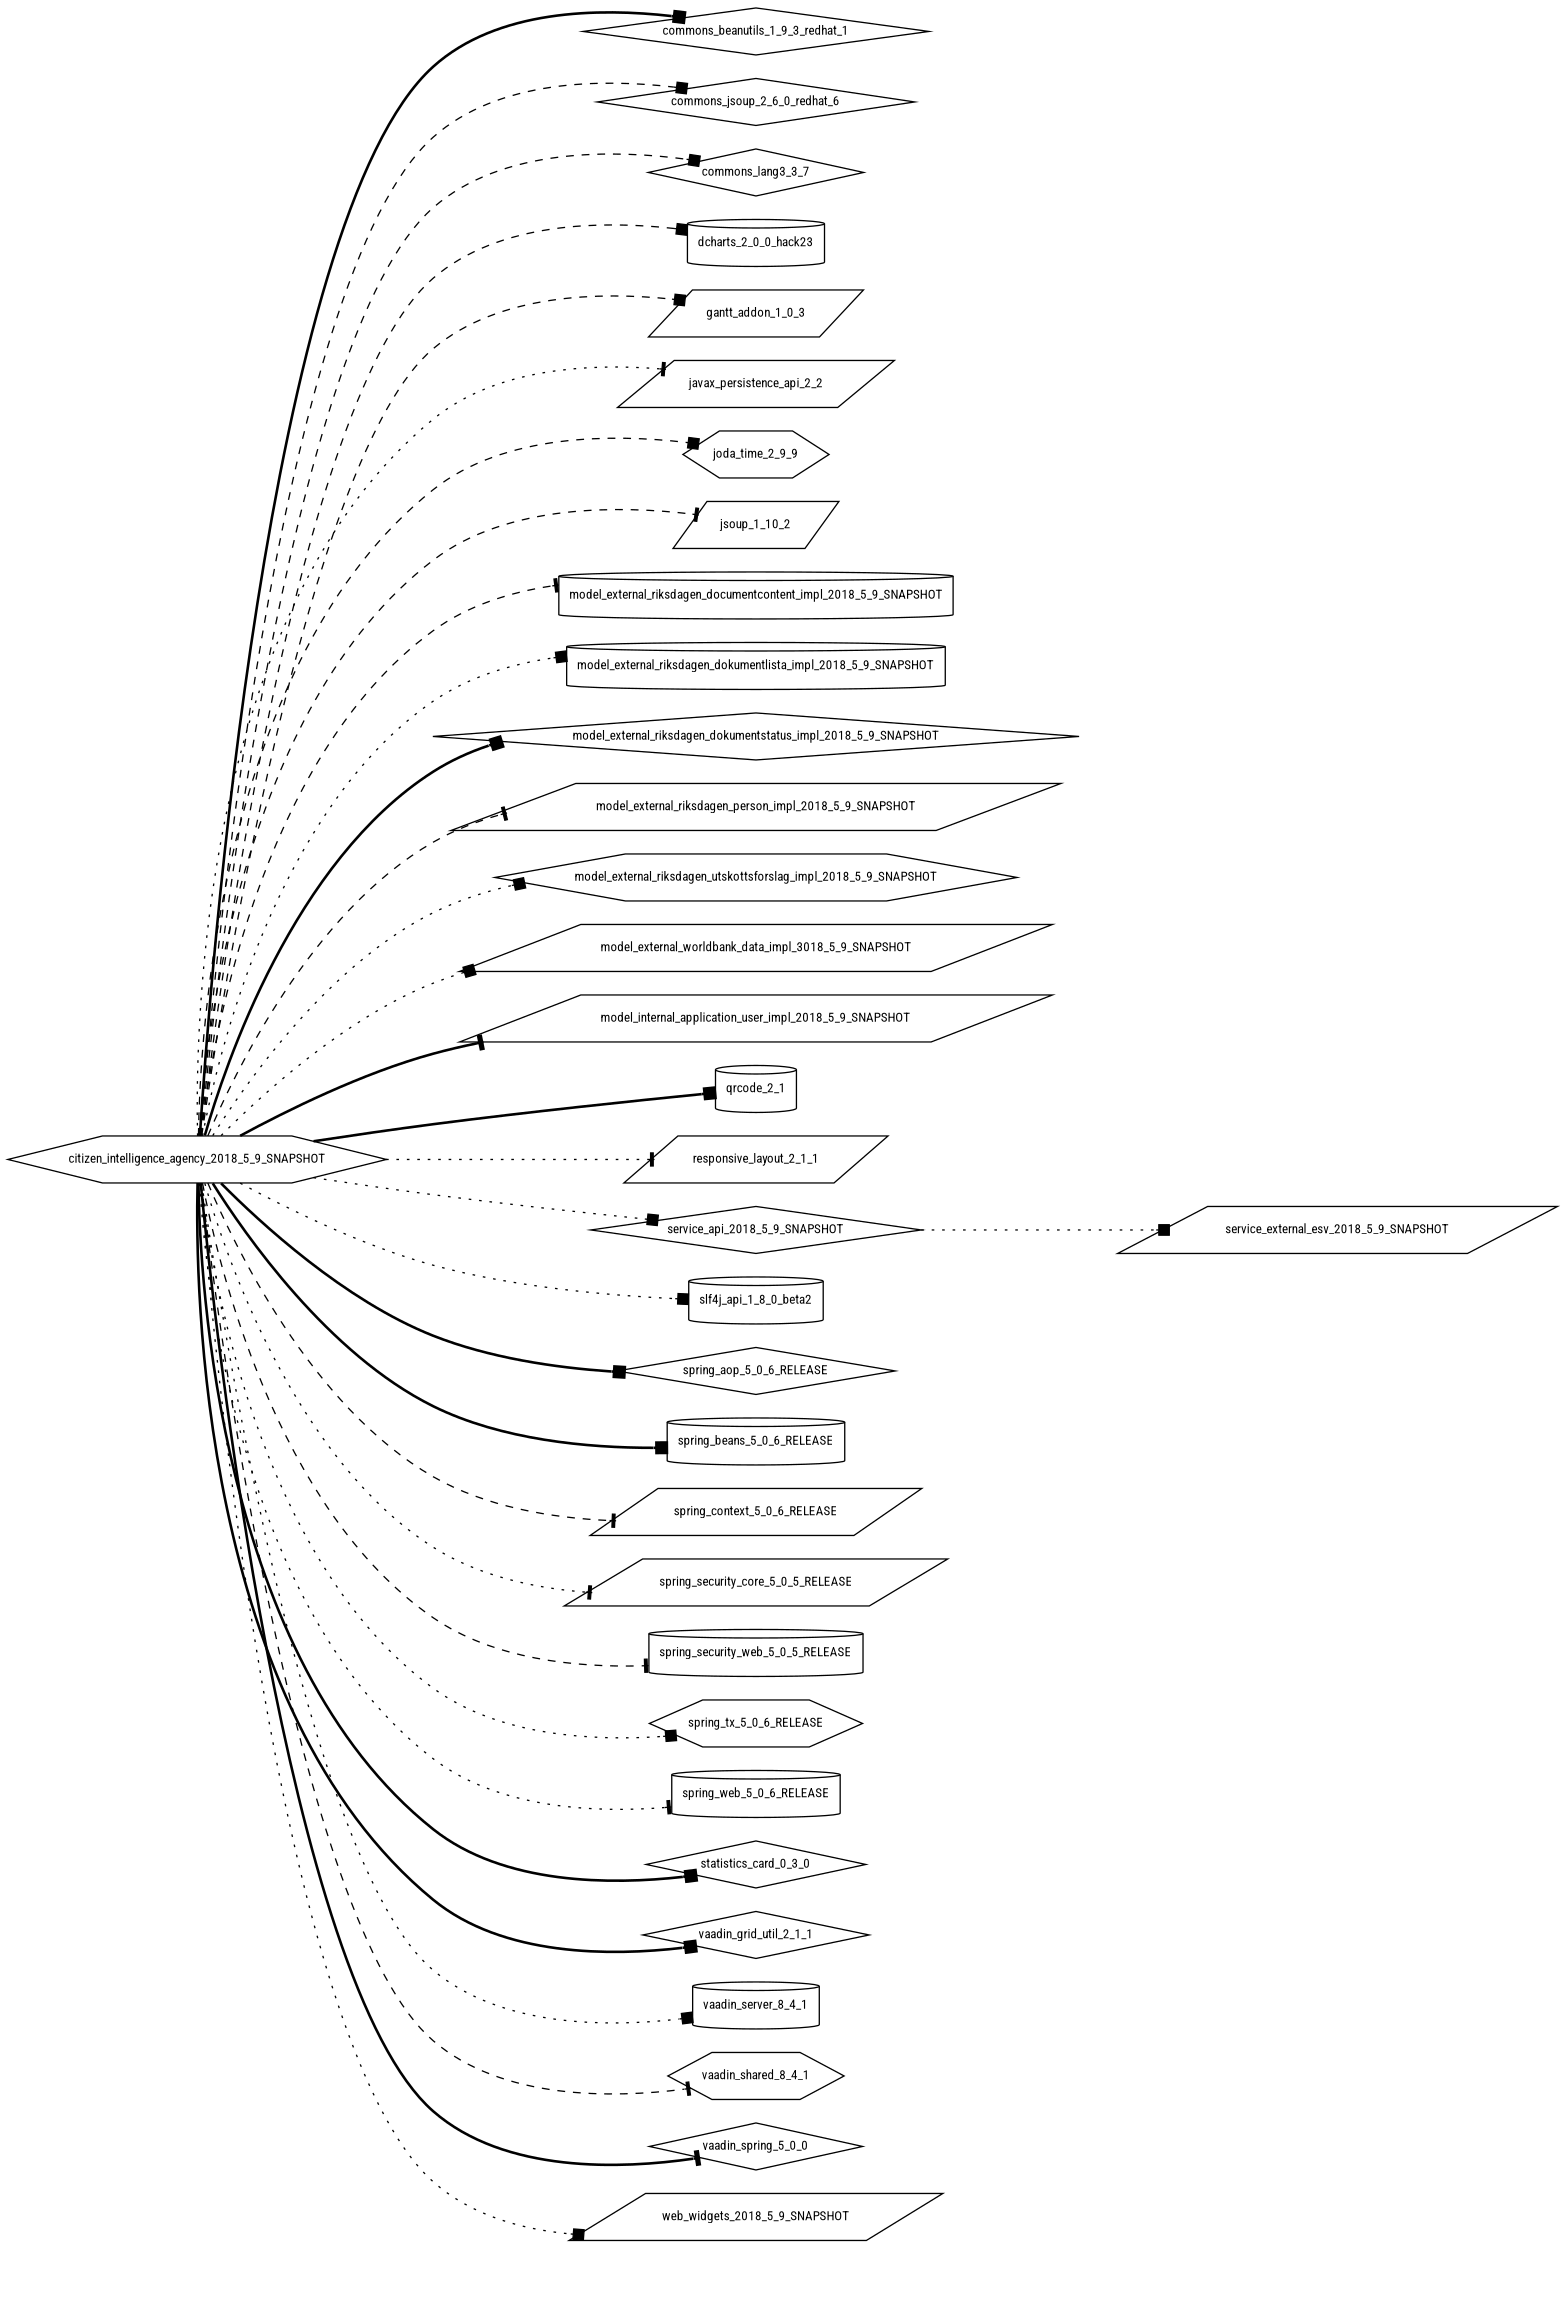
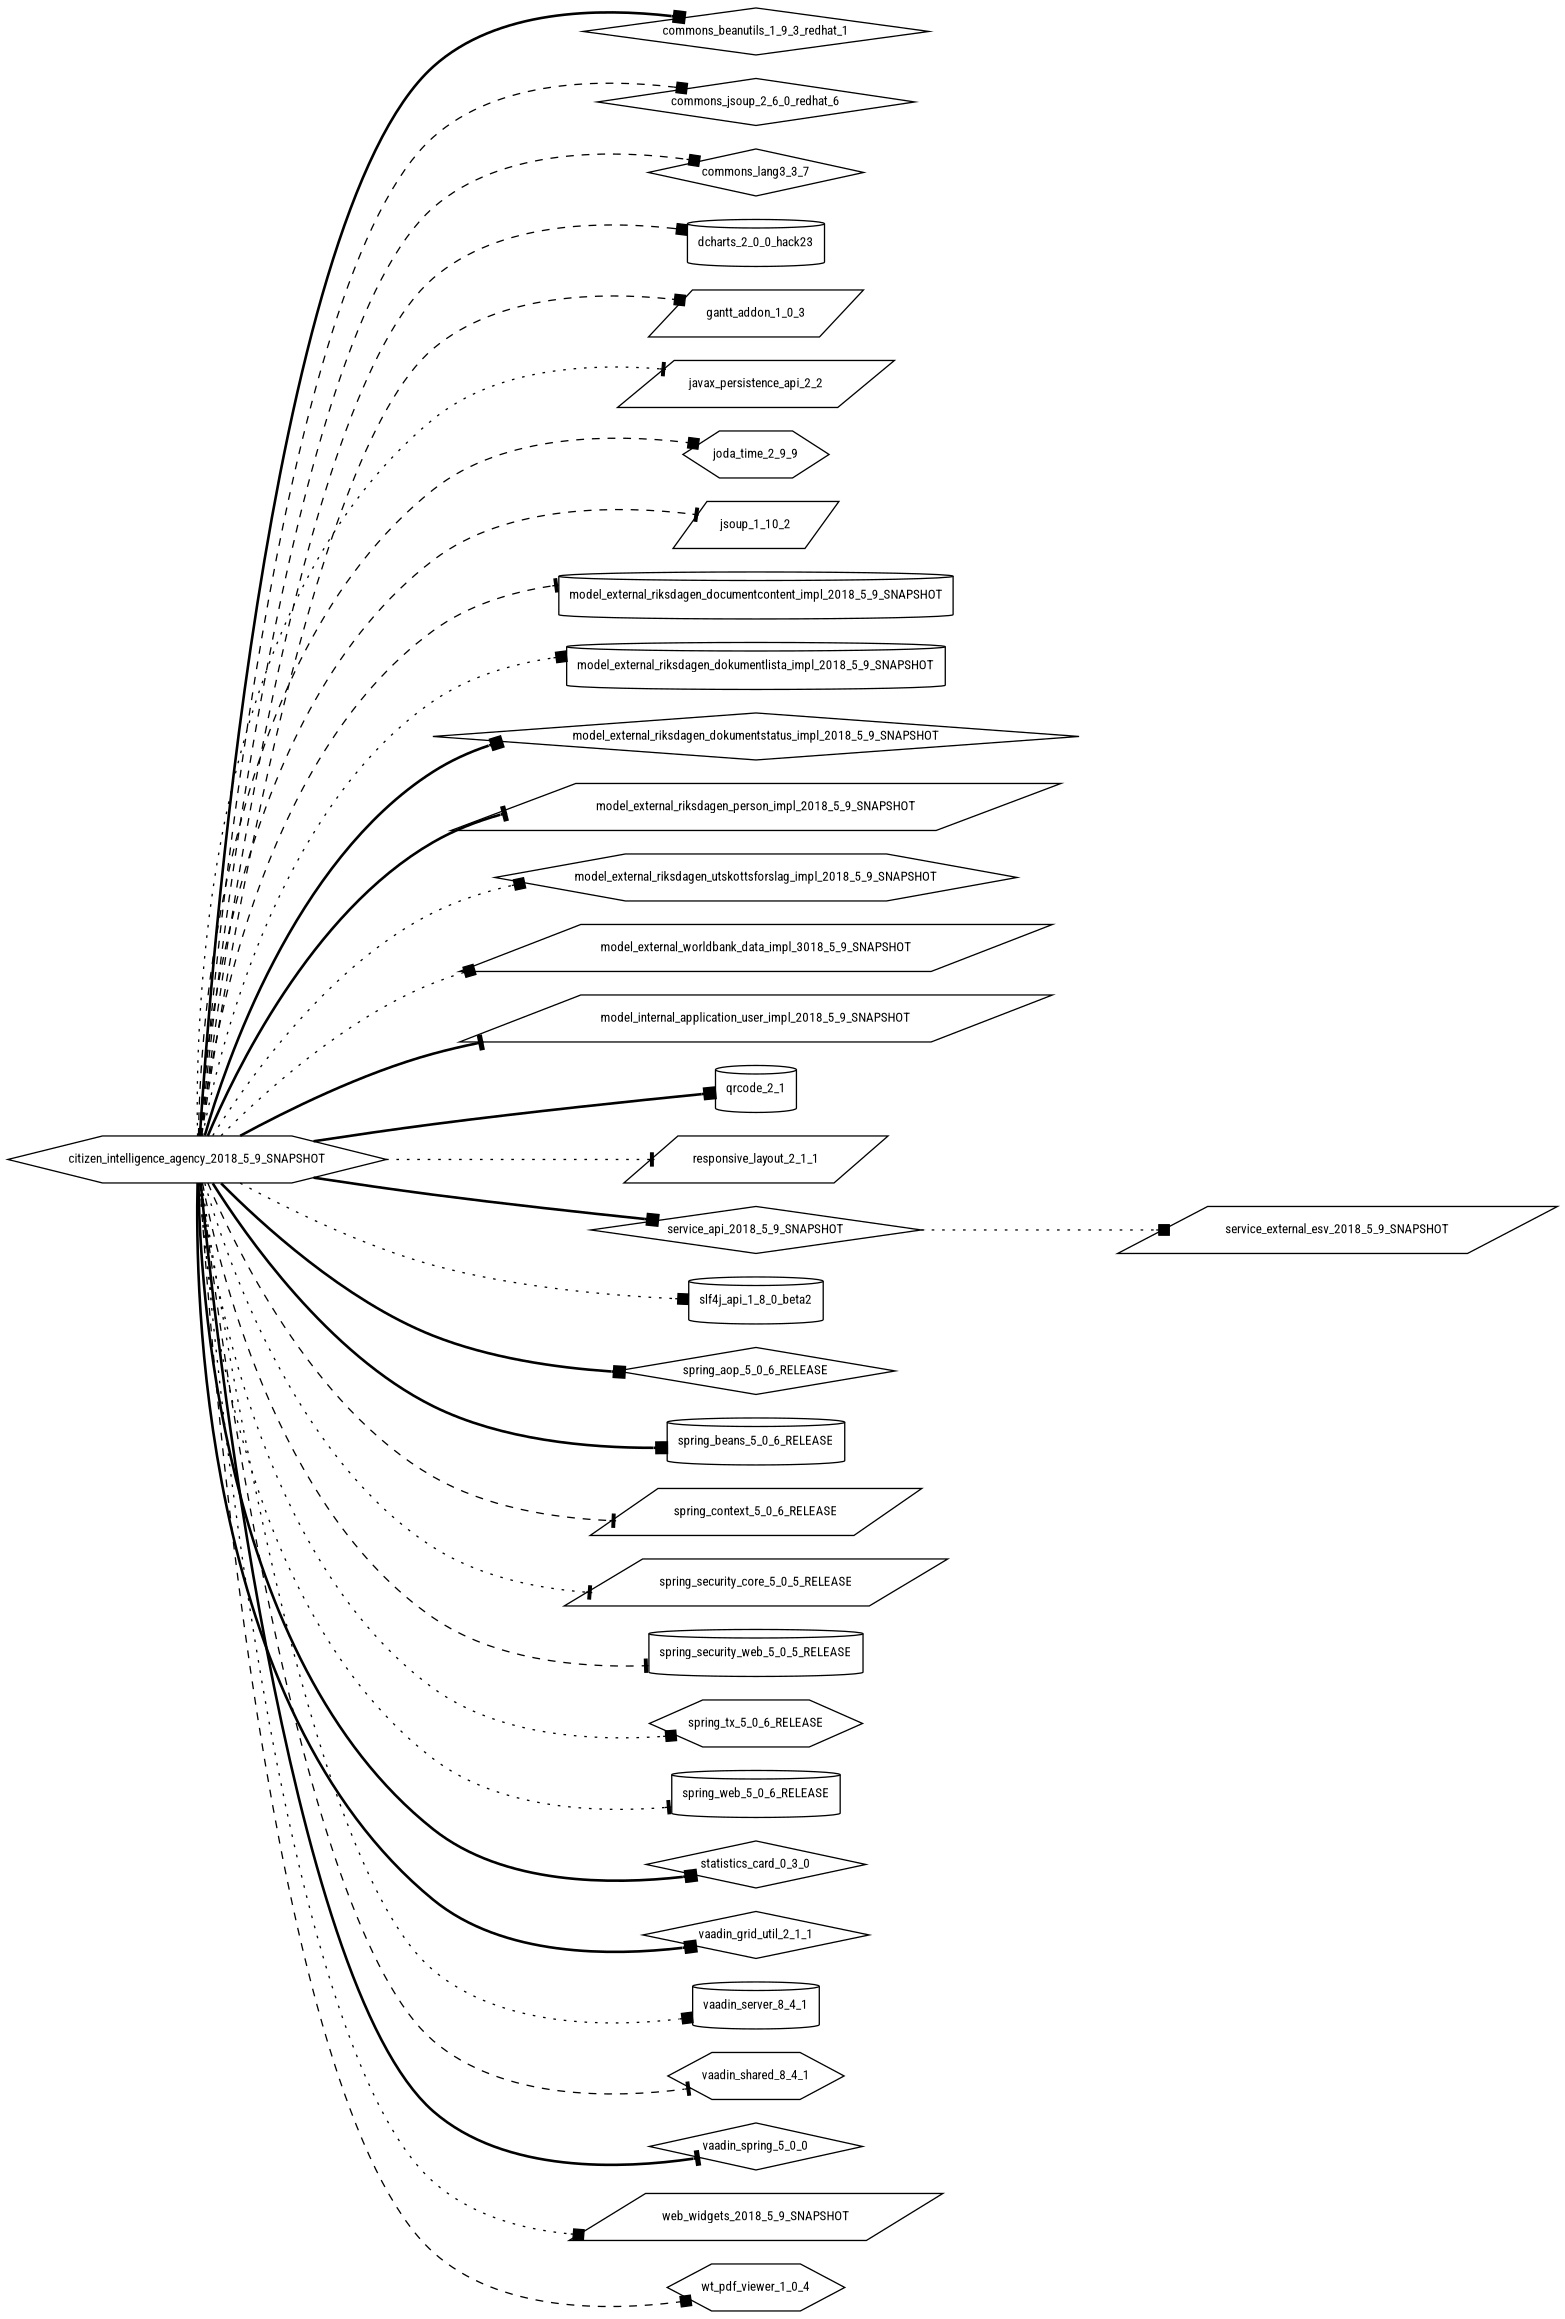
edge "citizen_intelligence_agency_2018_5_9_SNAPSHOT" -> "model_external_riksdagen_person_impl_2018_5_9_SNAPSHOT": style dashed -> bold
edge "citizen_intelligence_agency_2018_5_9_SNAPSHOT" -> "service_api_2018_5_9_SNAPSHOT": style dotted -> bold
node "wt_pdf_viewer_1_0_4": added
